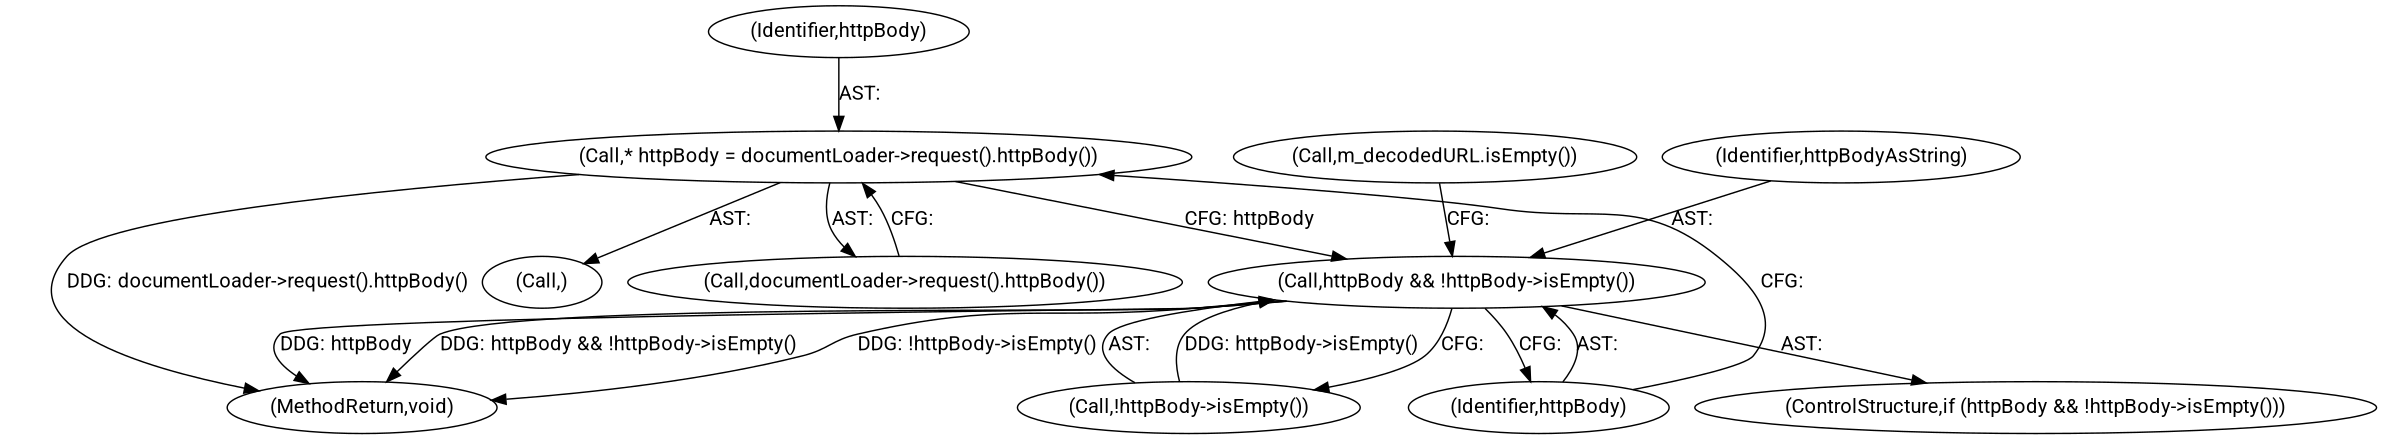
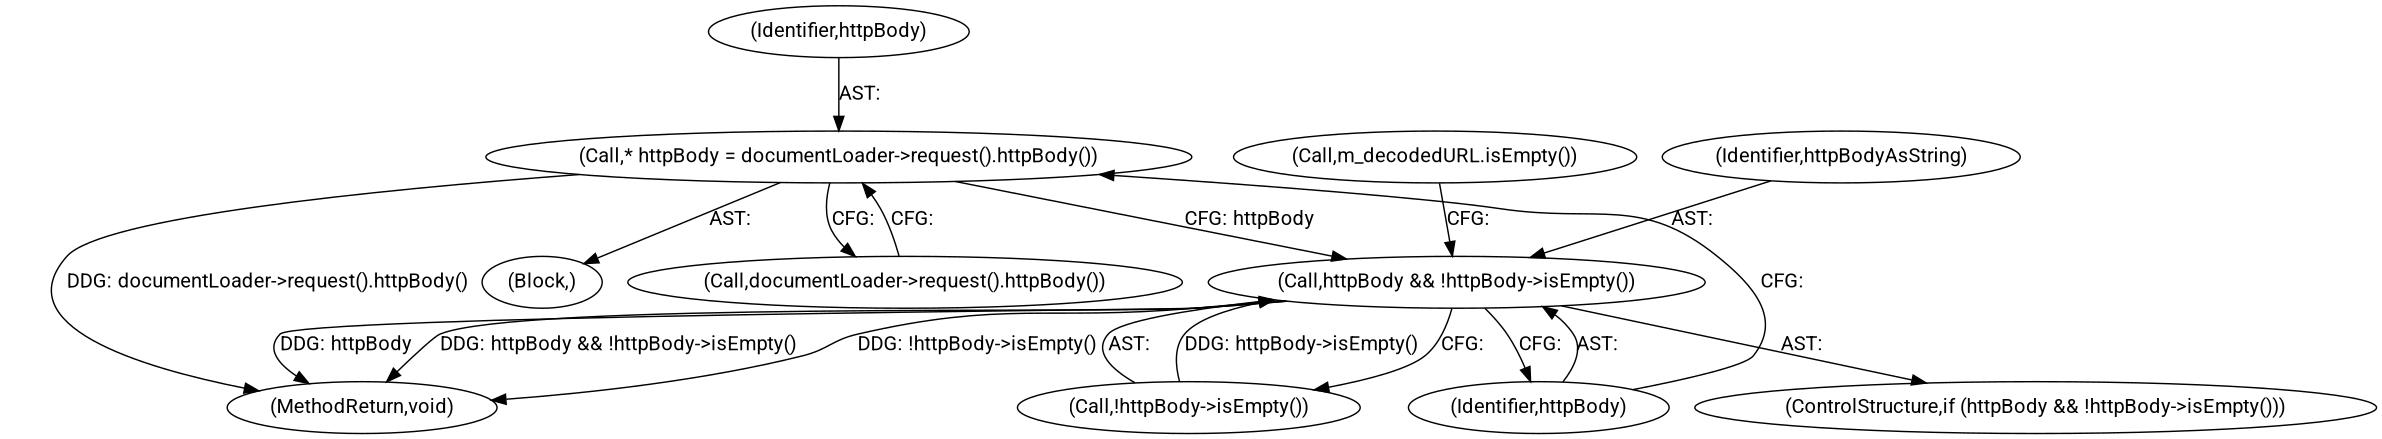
edge "(Call,* httpBody = documentLoader->request().httpBody())" -> "(Call,documentLoader->request().httpBody())": label "AST: " -> "CFG: "
node "(Call,)": label "(Call,)" -> "(Block,)"
